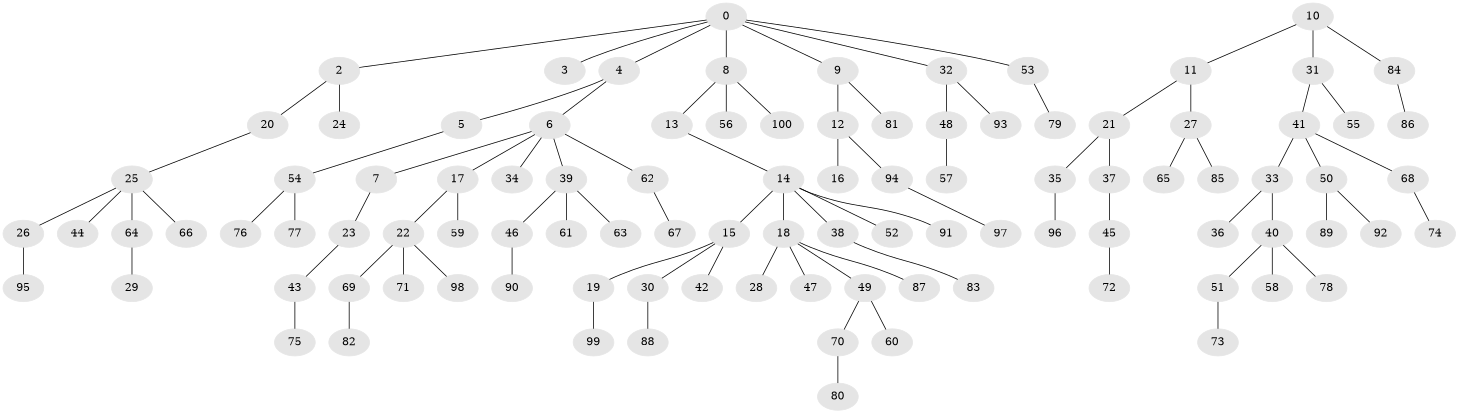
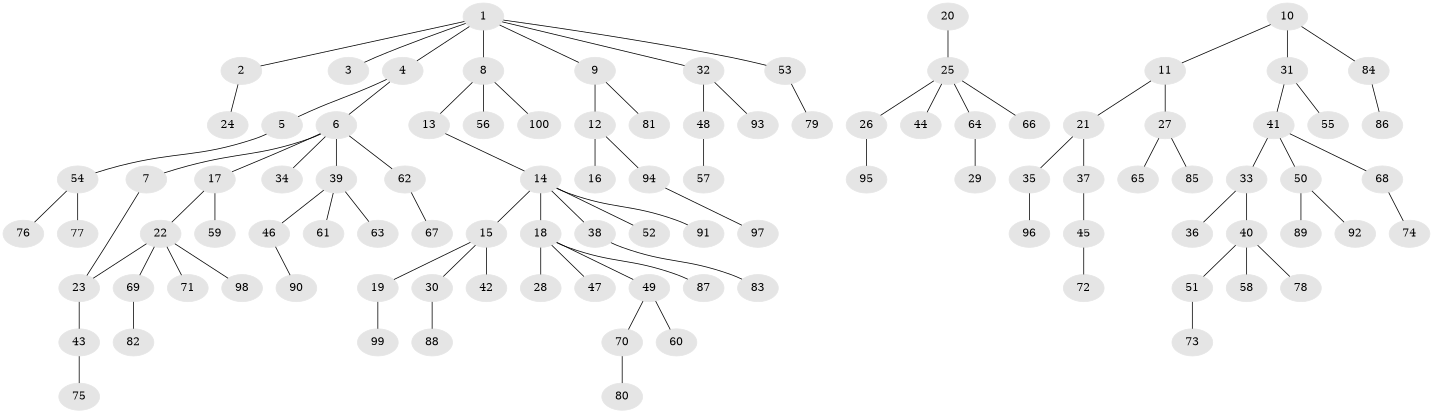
node "0": label "0" -> "1"
edge "2" -- "20": removed
edge "22" -- "23": added
